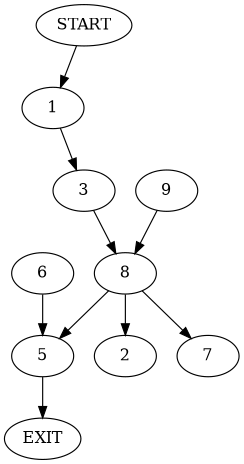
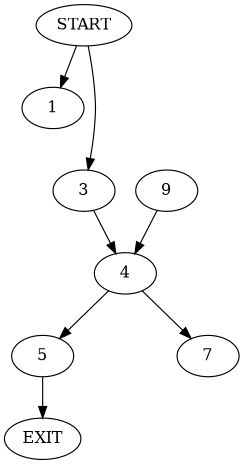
edge "1" -> "3": now "START" -> "3"
node "6": removed
node "8": label "8" -> "4"
node "2": removed
